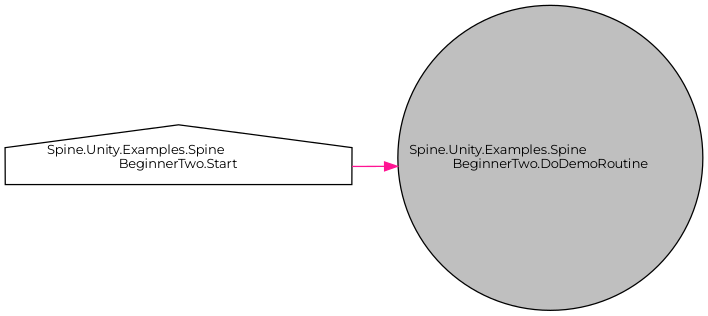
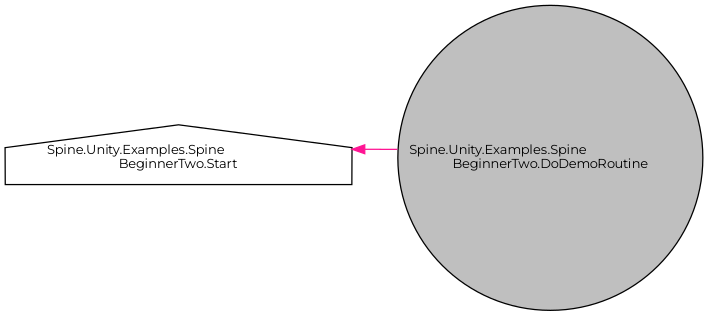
edge "Spine.Unity.Examples.Spine BeginnerTwo.Start" -> "Spine.Unity.Examples.Spine BeginnerTwo.DoDemoRoutine": reversed
